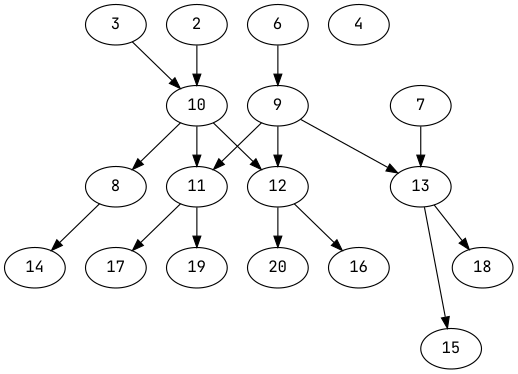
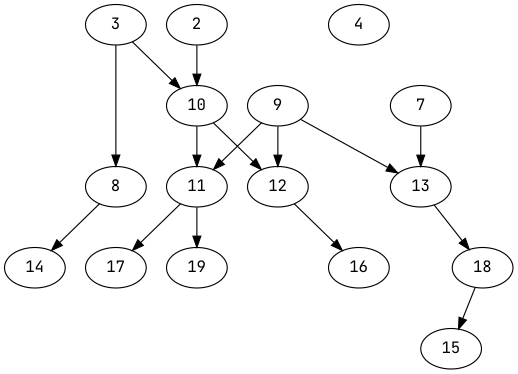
node "6": removed
edge "10" -> "8": now "3" -> "8"
edge "13" -> "15": now "18" -> "15"
node "20": removed
